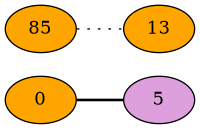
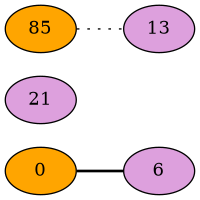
node "13": fillcolor orange -> plum
node "21": added
node "5": label "5" -> "6"
